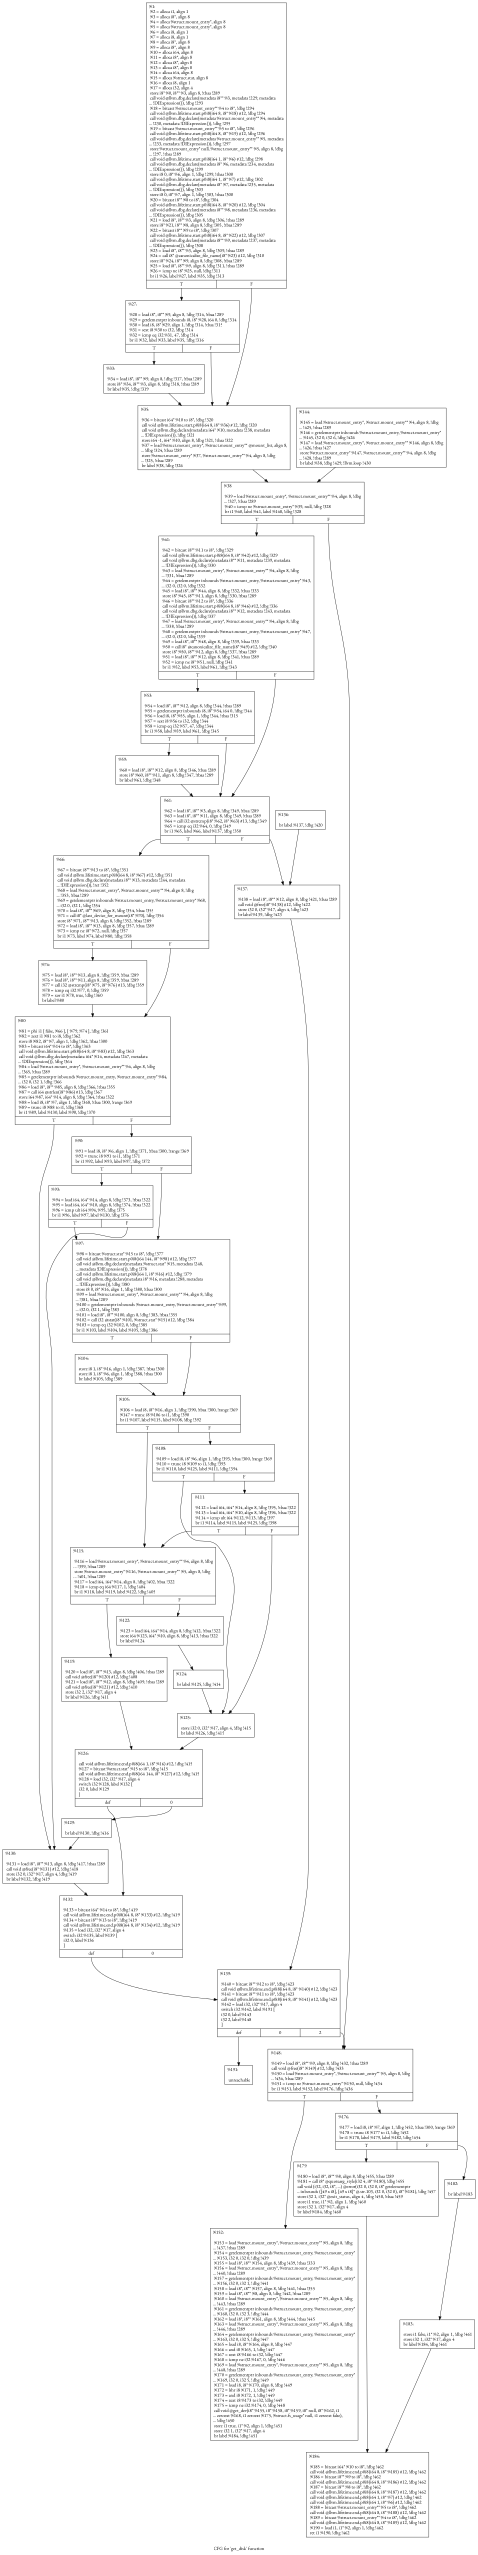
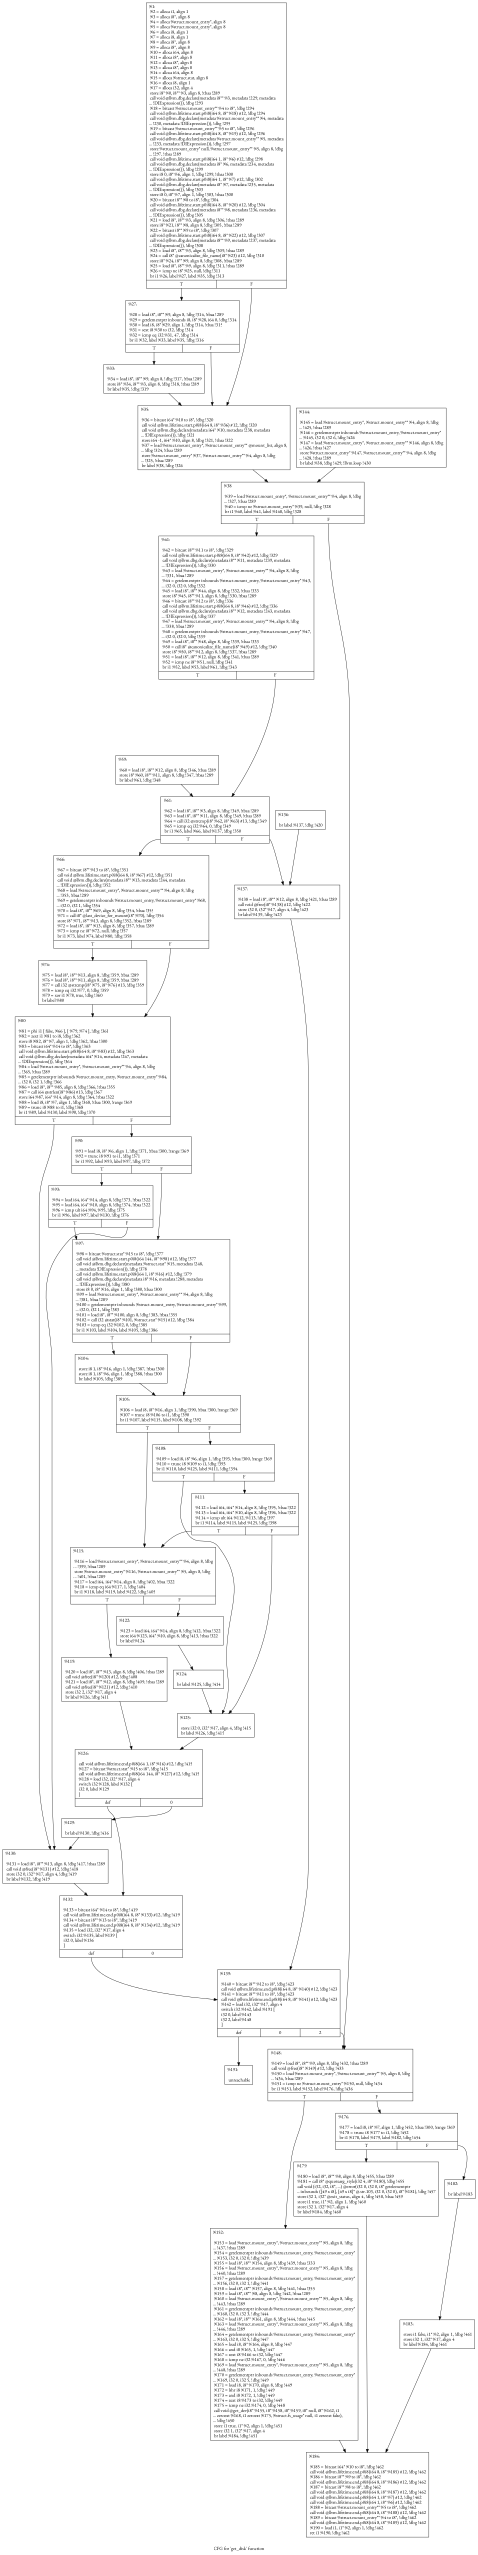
node "%53:": removed
node "%66:": text "... !DIExpression()), !ret !352" -> "... !DIExpression()), !dbg !352"
edge "%97:" -> "%104:": added
node "%105:": text "%147 = trunc i8 %106 to i1, !dbg !390" -> "%107 = trunc i8 %106 to i1, !dbg !390"
edge "%152:" -> "%184:": added
